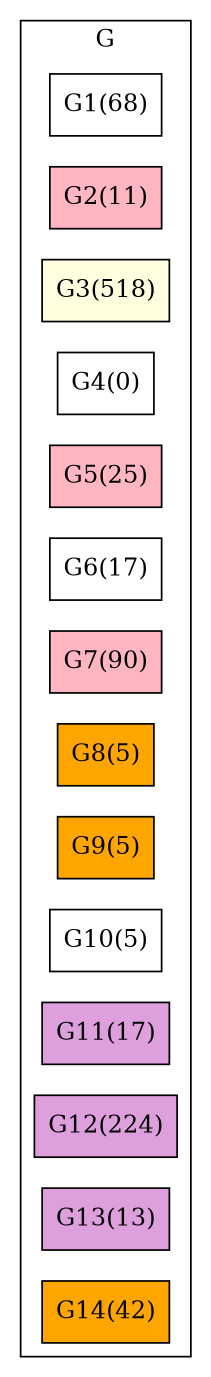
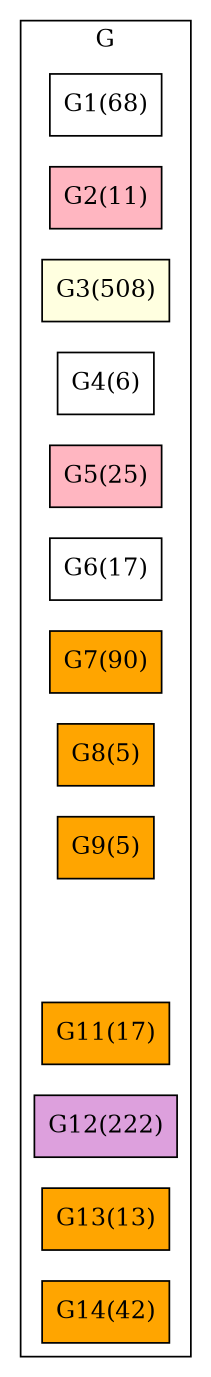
node "G3(518)": label "G3(518)" -> "G3(508)"
node "G4(0)": label "G4(0)" -> "G4(6)"
node "G7(90)": fillcolor lightpink -> orange
node "G10(5)": removed
node "G11(17)": fillcolor plum -> orange
node "G12(224)": label "G12(224)" -> "G12(222)"
node "G13(13)": fillcolor plum -> orange
